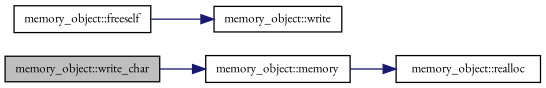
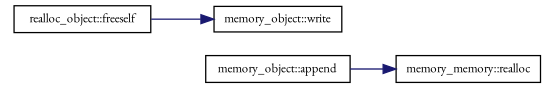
node "memory_object::freeself": label "memory_object::freeself" -> "realloc_object::freeself"
node "memory_object::write_char": removed
node "memory_object::memory": label "memory_object::memory" -> "memory_object::append"
node "memory_object::realloc": label "memory_object::realloc" -> "memory_memory::realloc"
